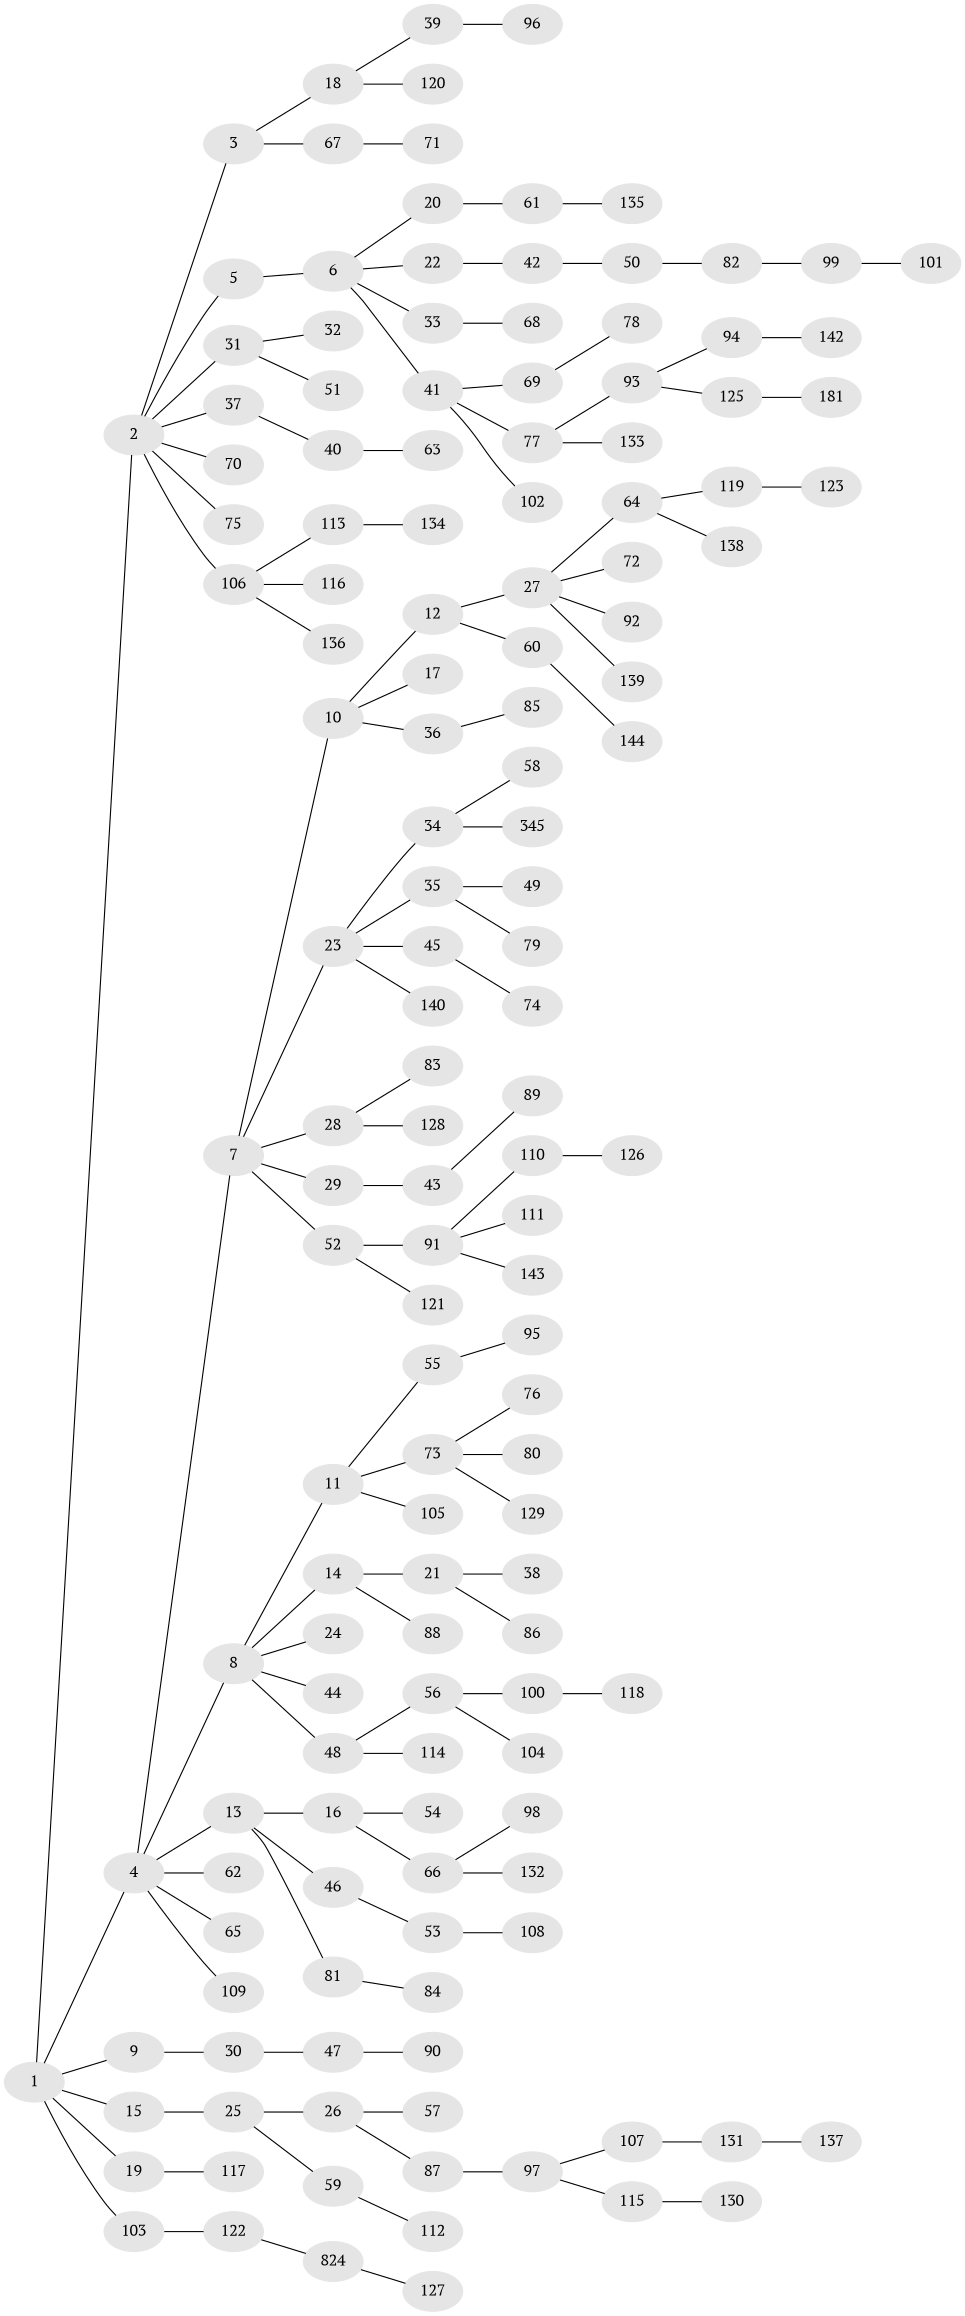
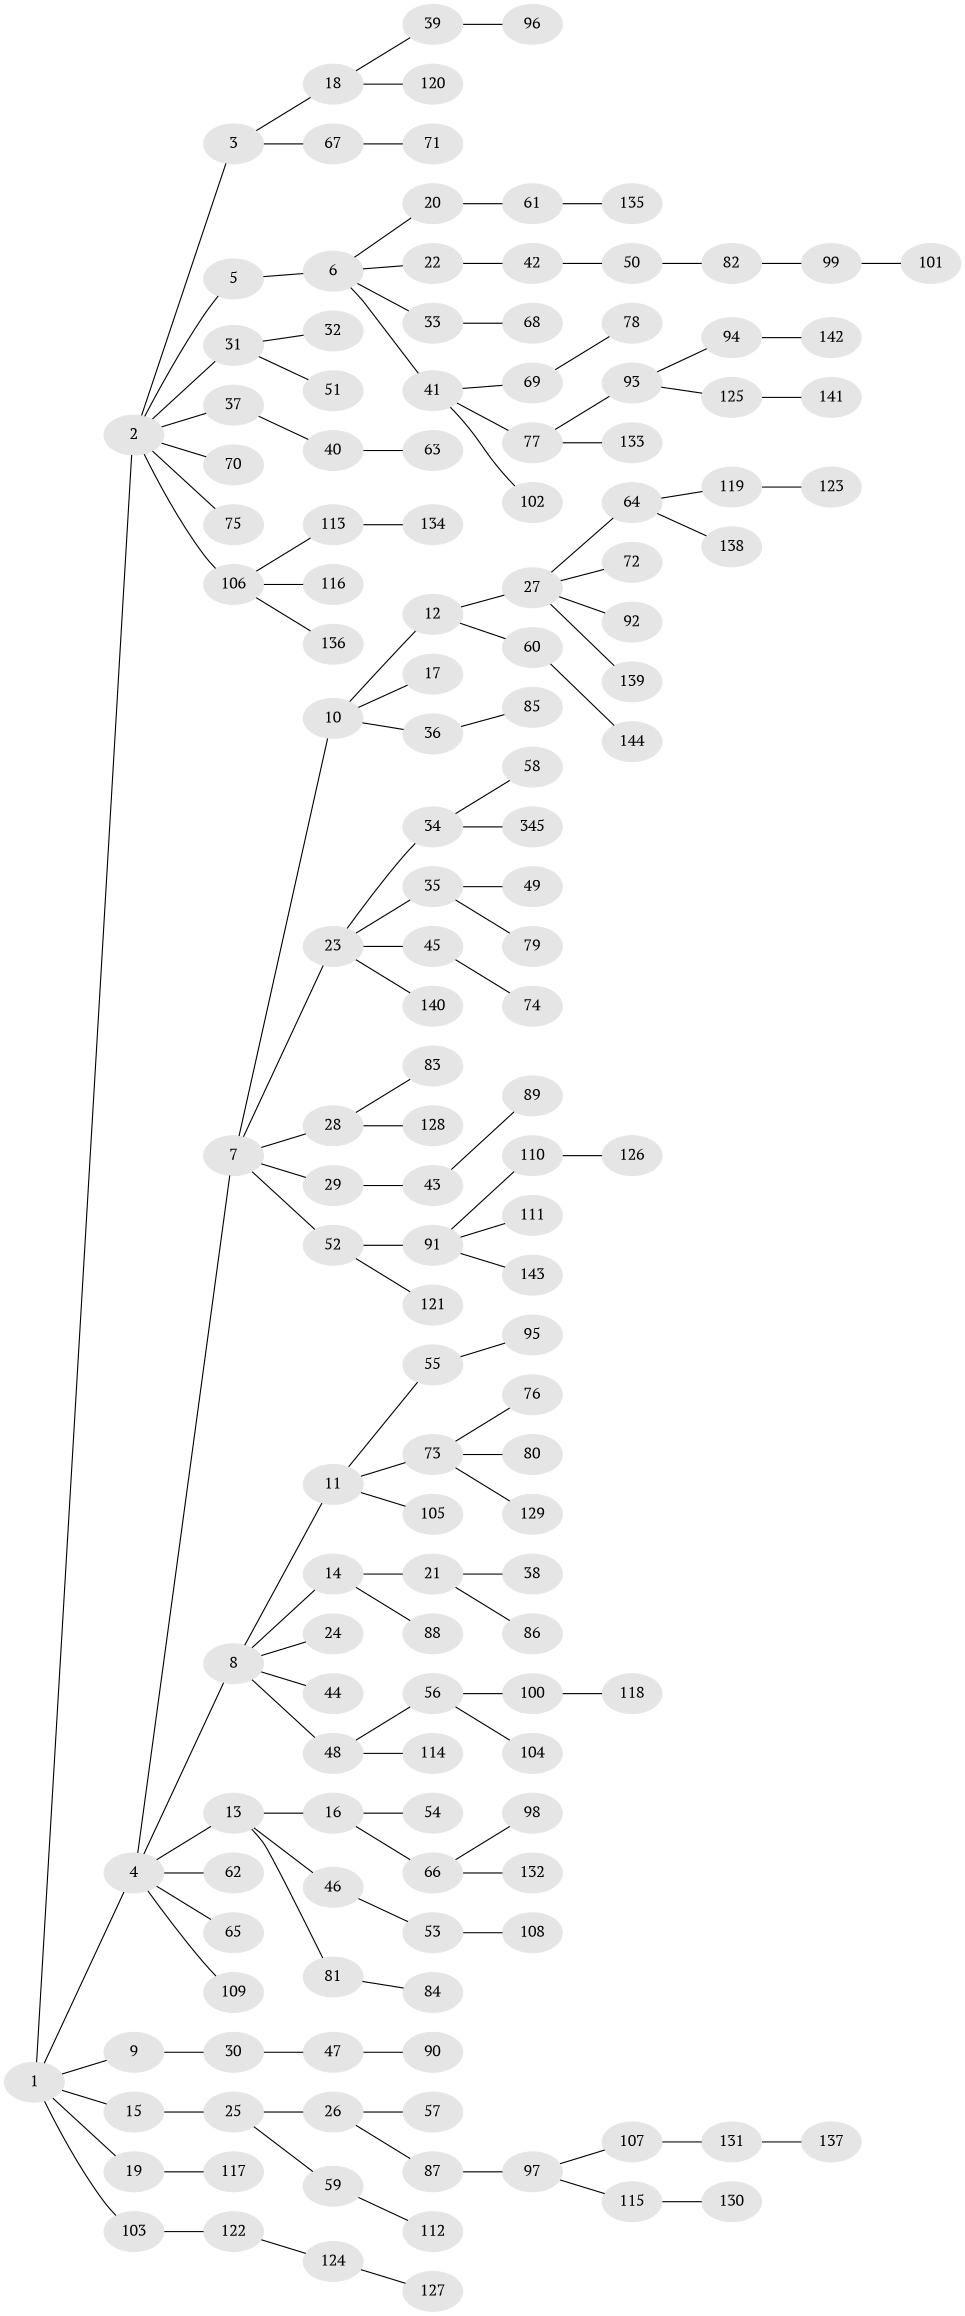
node "181": label "181" -> "141"
node "824": label "824" -> "124"
